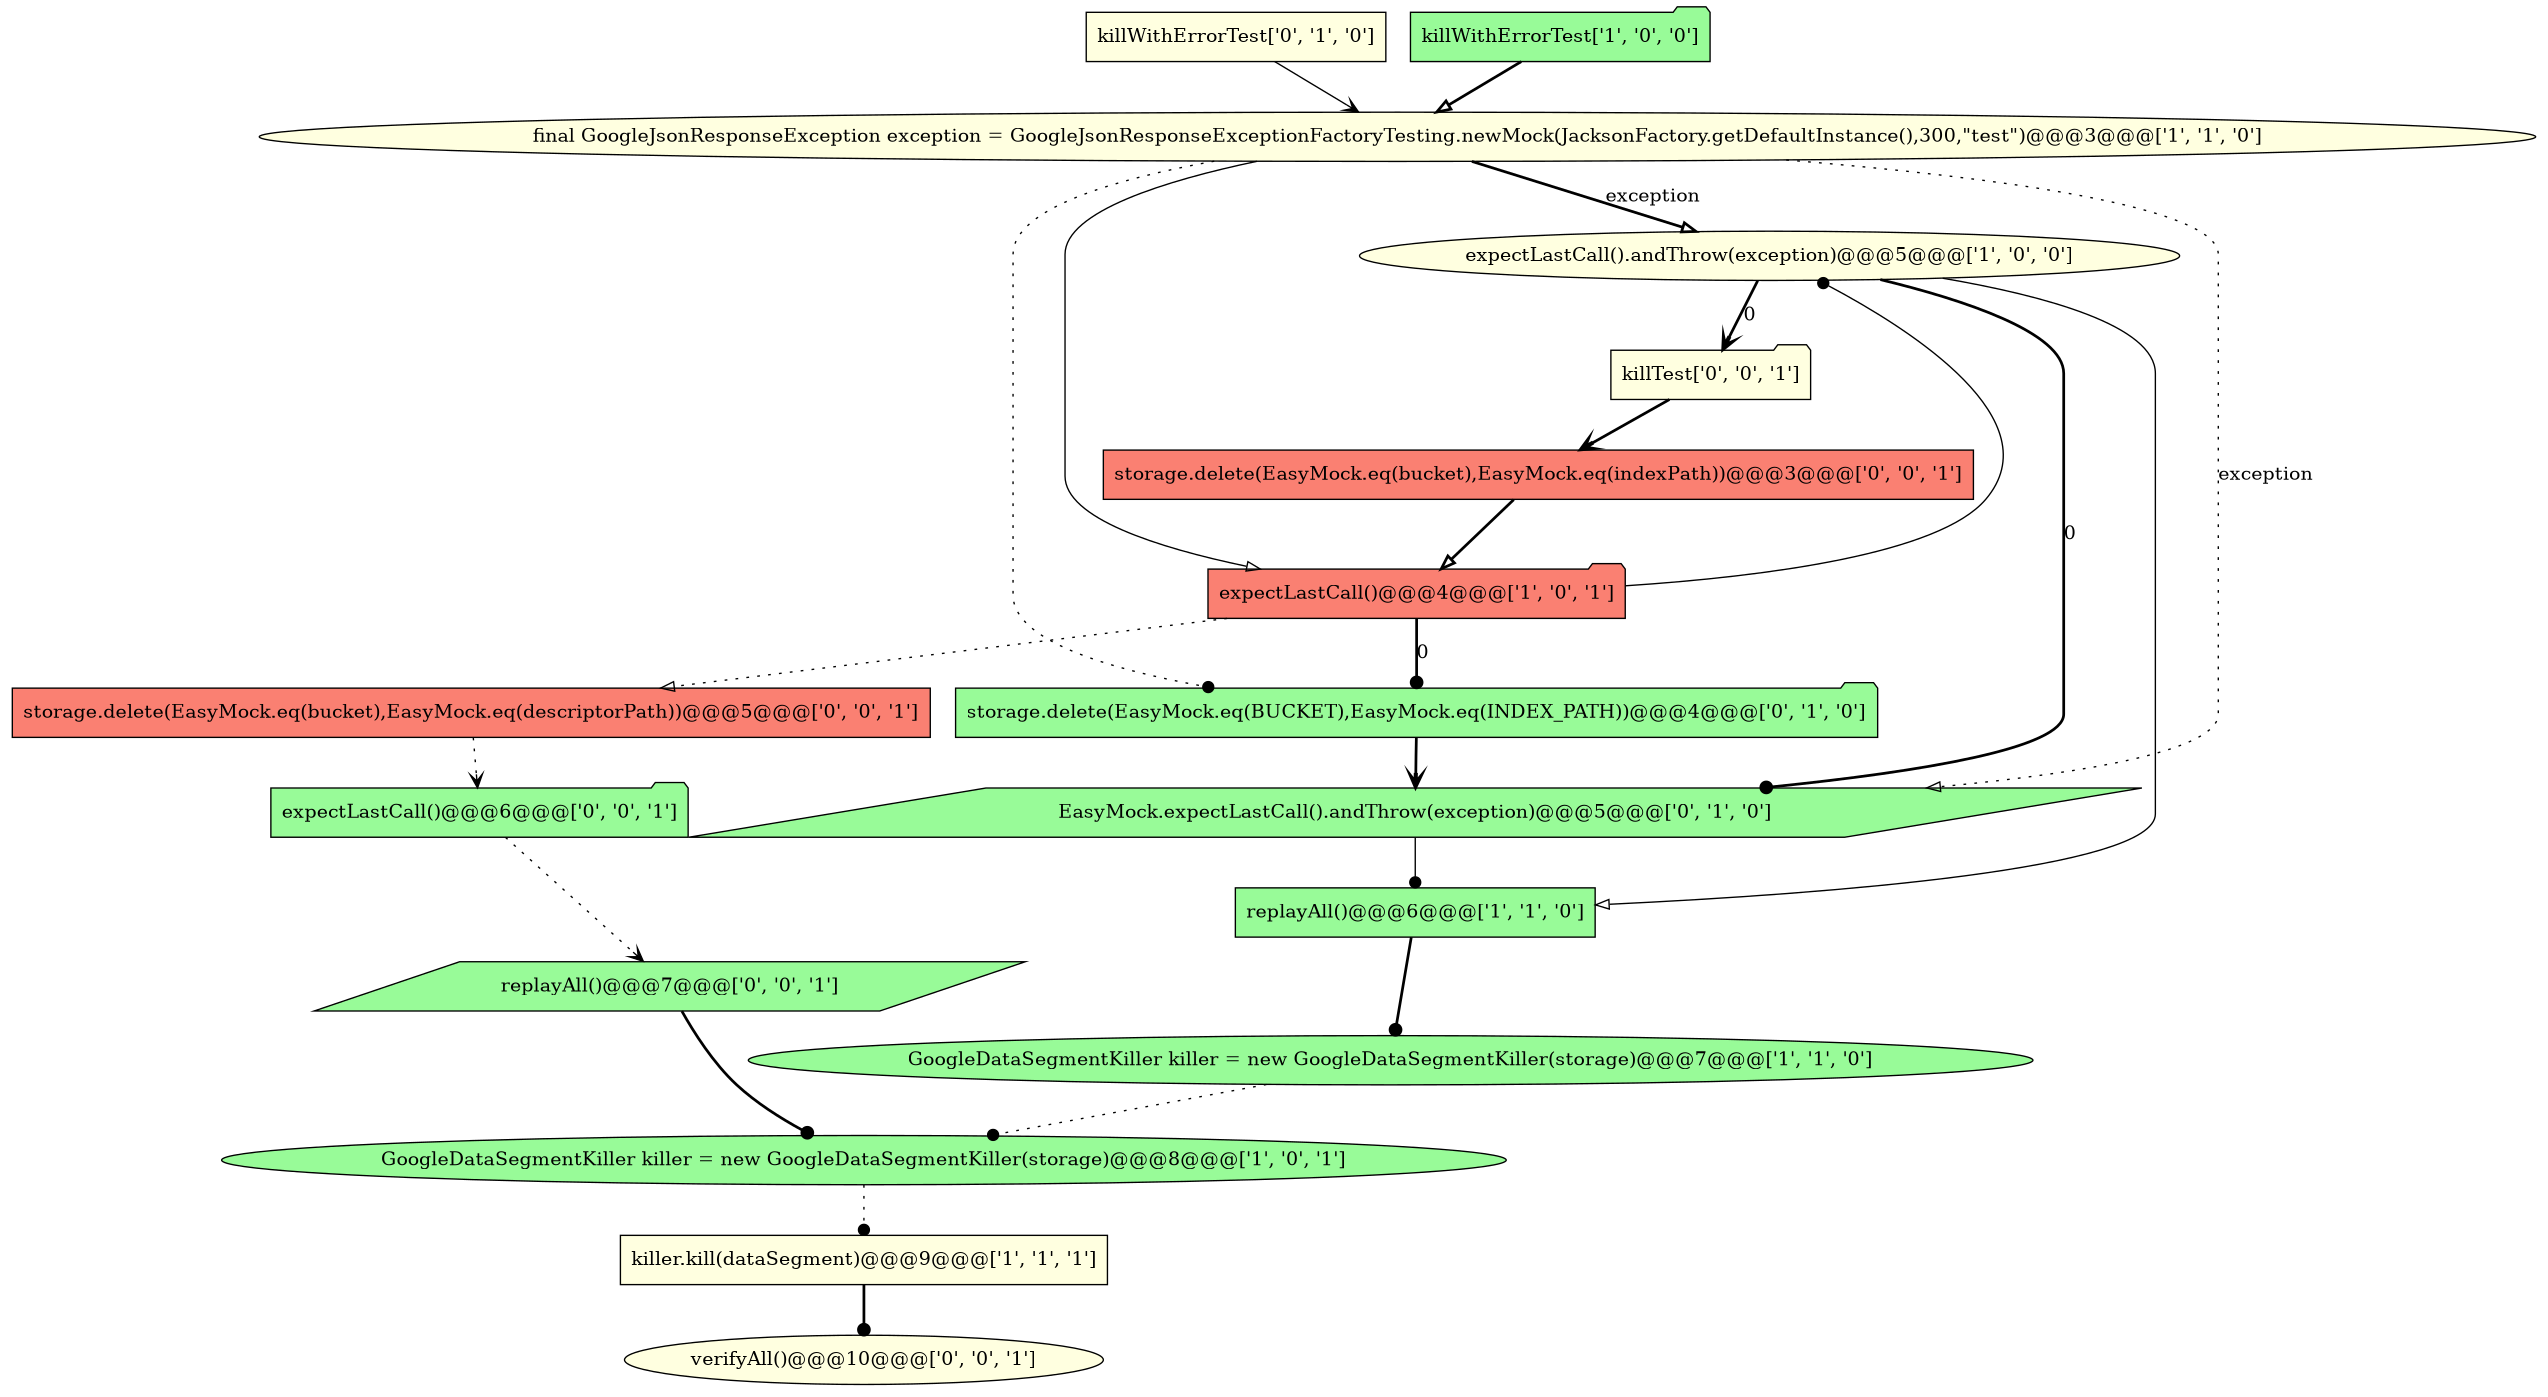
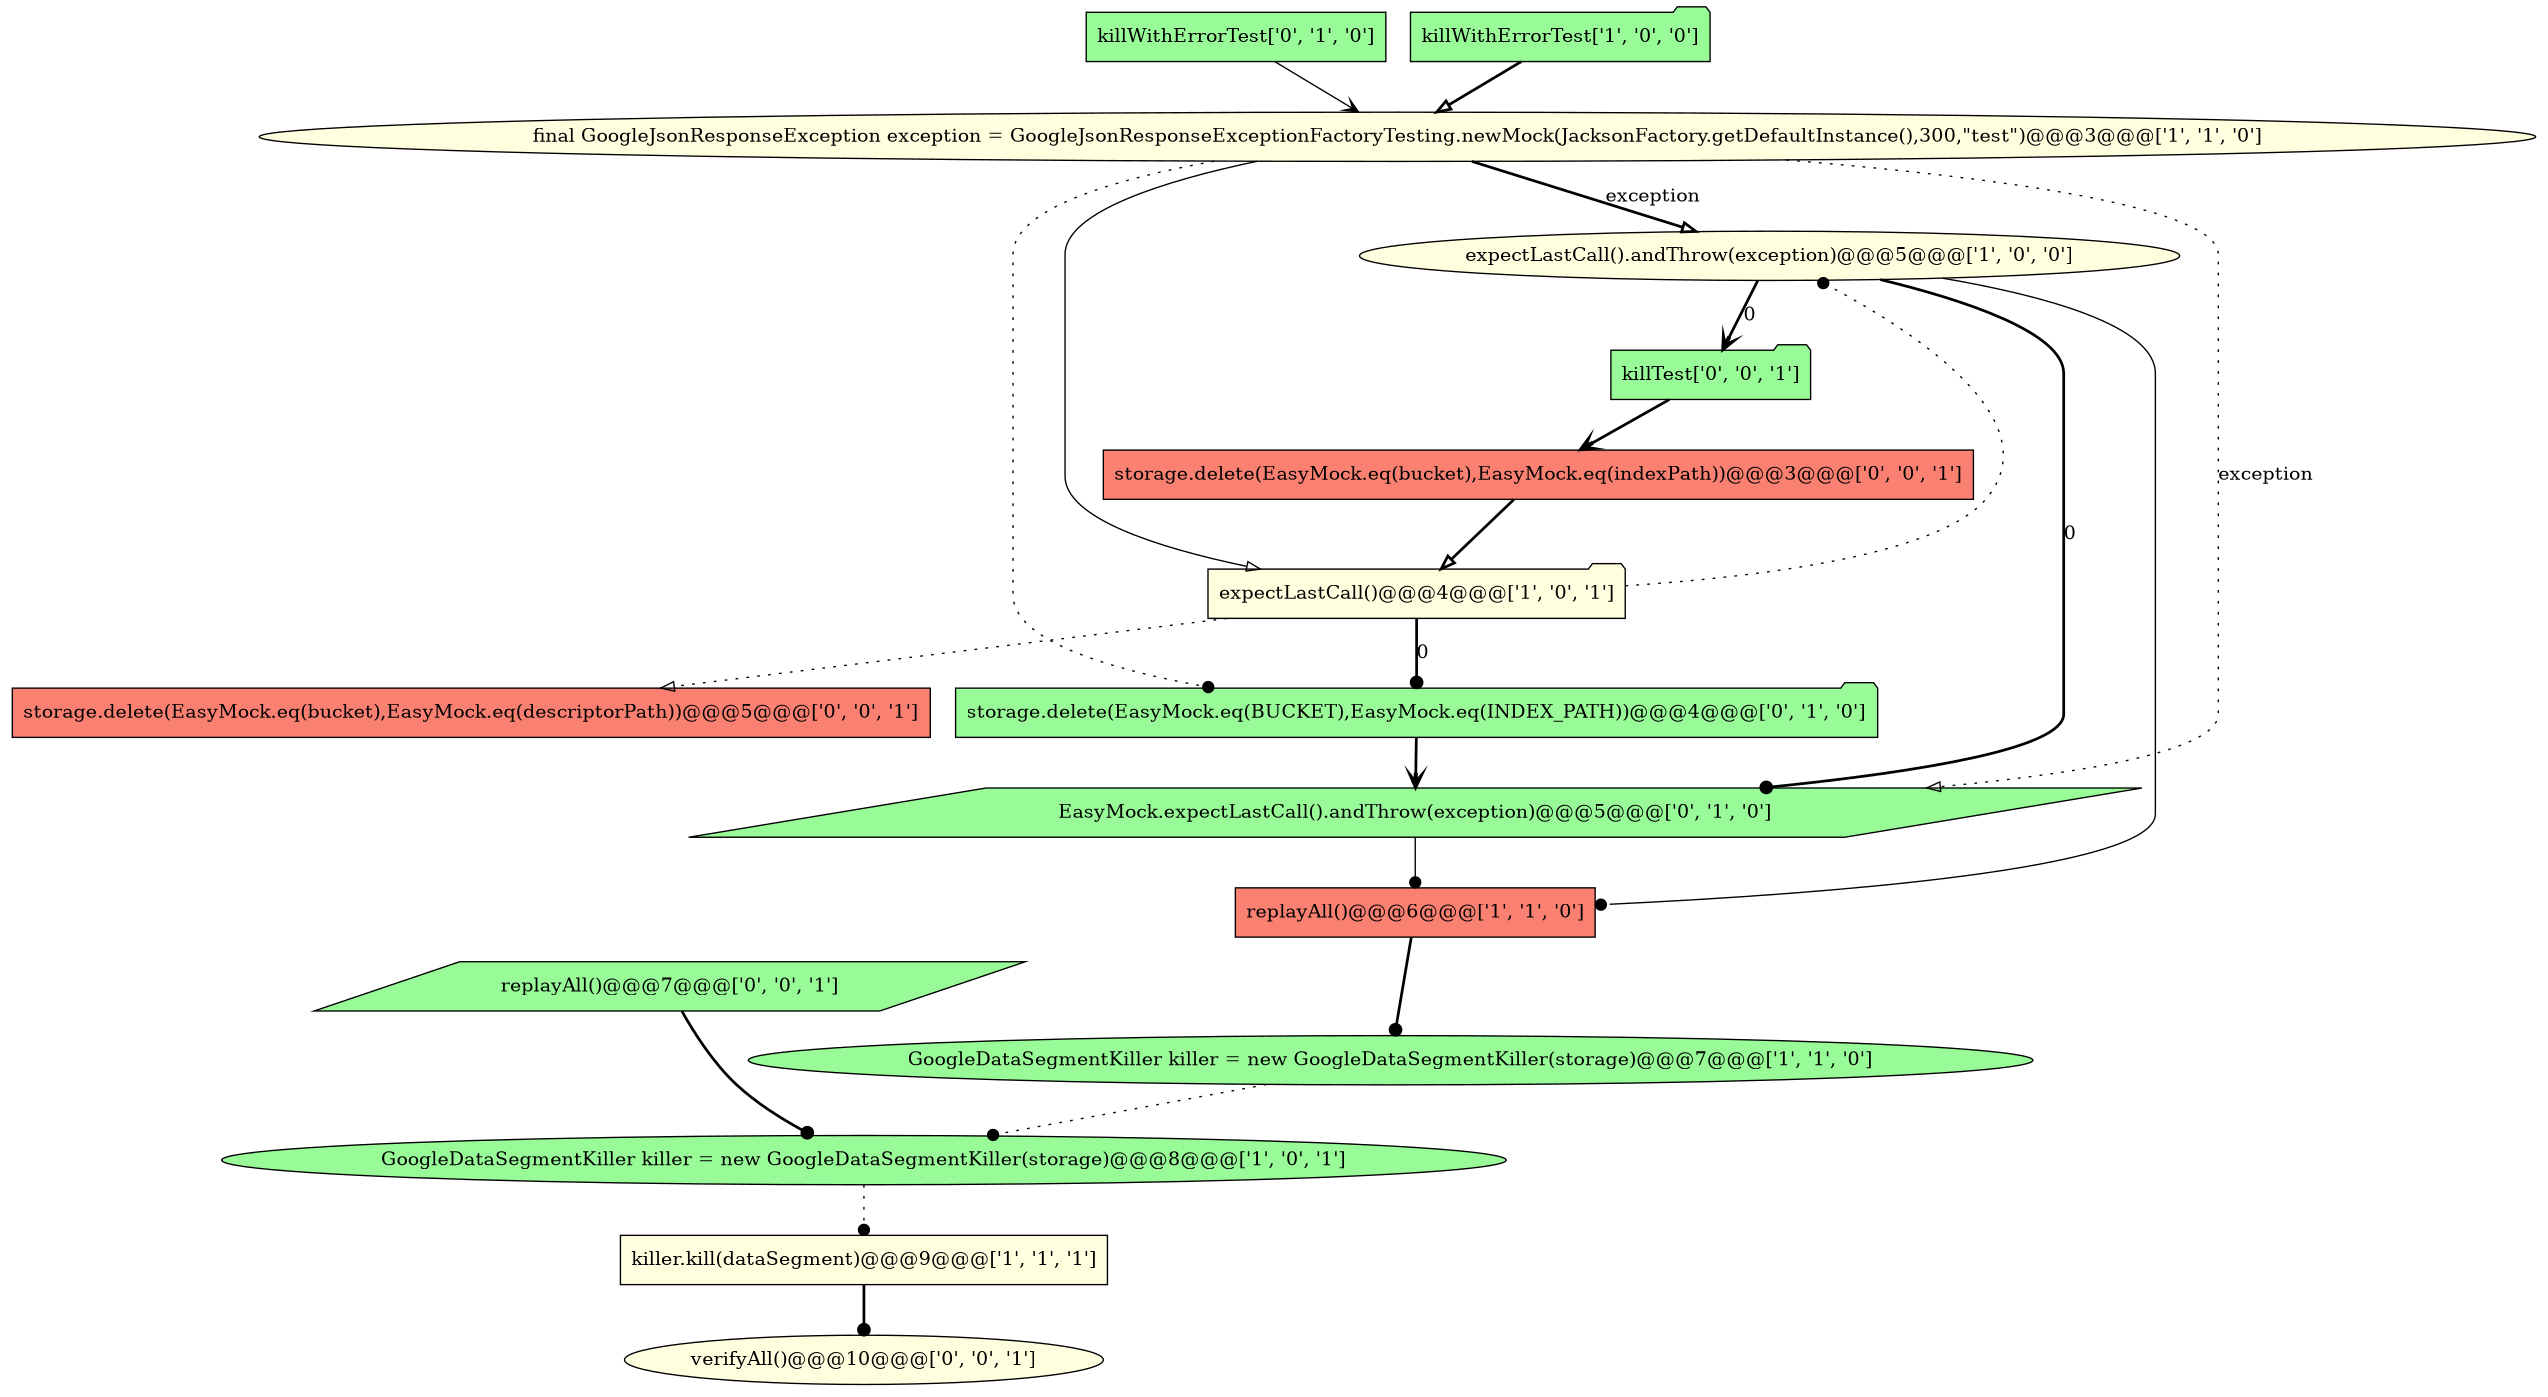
node "killWithErrorTest['0', '1', '0']": fillcolor lightyellow -> palegreen
node "killTest['0', '0', '1']": fillcolor lightyellow -> palegreen
edge "expectLastCall()@@@4@@@['1', '0', '1']" -> "expectLastCall().andThrow(exception)@@@5@@@['1', '0', '0']": style solid -> dotted
node "expectLastCall()@@@4@@@['1', '0', '1']": fillcolor salmon -> lightyellow
edge "expectLastCall().andThrow(exception)@@@5@@@['1', '0', '0']" -> "replayAll()@@@6@@@['1', '1', '0']": arrowhead onormal -> dot
node "expectLastCall()@@@6@@@['0', '0', '1']": removed
node "replayAll()@@@6@@@['1', '1', '0']": fillcolor palegreen -> salmon
